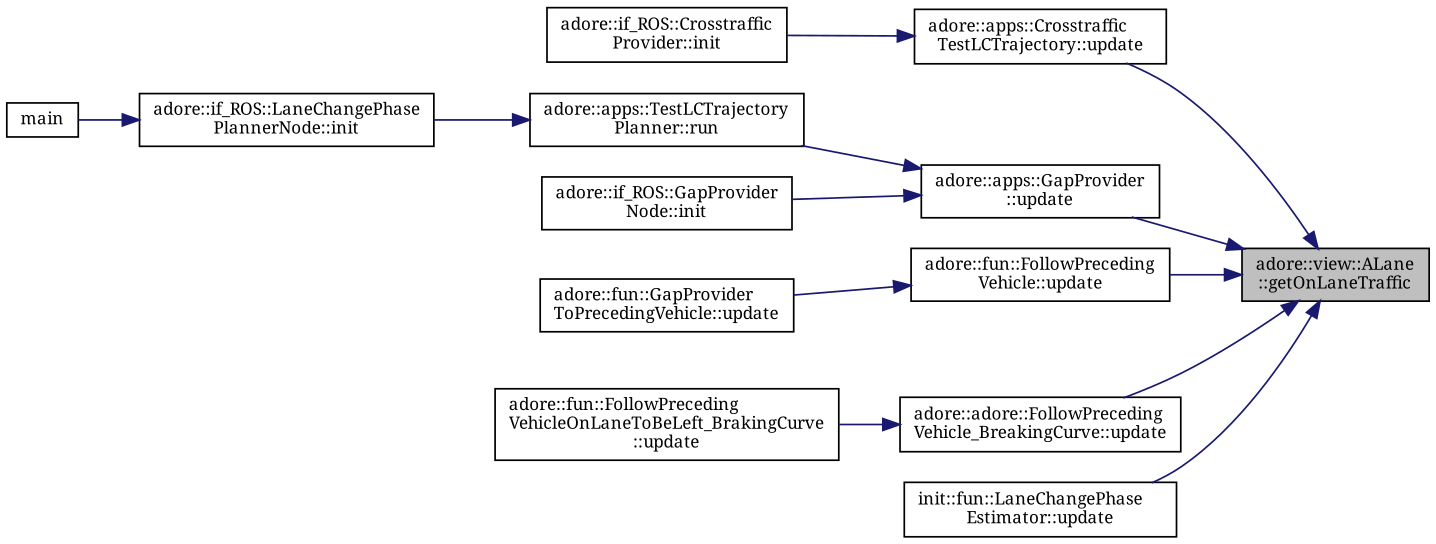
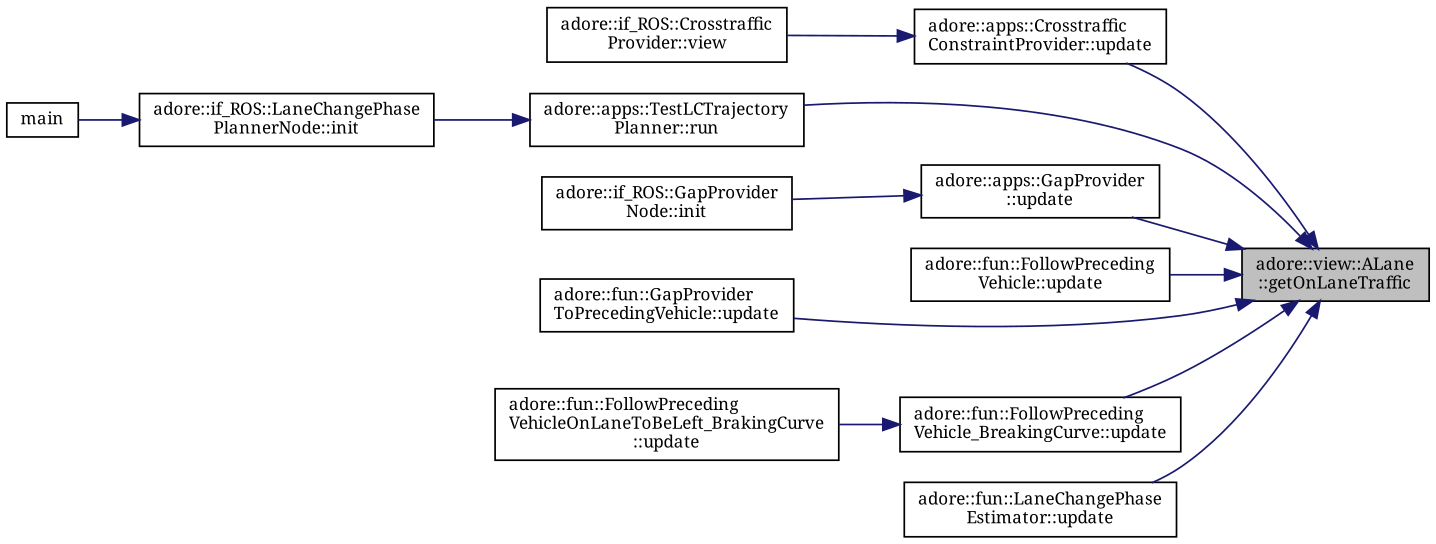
node "adore::if_ROS::Crosstraffic Provider::init": label "adore::if_ROS::Crosstraffic Provider::init" -> "adore::if_ROS::Crosstraffic Provider::view"
node "adore::apps::Crosstraffic TestLCTrajectory::update": label "adore::apps::Crosstraffic TestLCTrajectory::update" -> "adore::apps::Crosstraffic ConstraintProvider::update"
edge "adore::apps::TestLCTrajectory Planner::run" -> "adore::apps::GapProvider ::update": now "adore::apps::TestLCTrajectory Planner::run" -> "adore::view::ALane ::getOnLaneTraffic"
edge "adore::fun::GapProvider ToPrecedingVehicle::update" -> "adore::fun::FollowPreceding Vehicle::update": now "adore::fun::GapProvider ToPrecedingVehicle::update" -> "adore::view::ALane ::getOnLaneTraffic"
node "adore::adore::FollowPreceding Vehicle_BreakingCurve::update": label "adore::adore::FollowPreceding Vehicle_BreakingCurve::update" -> "adore::fun::FollowPreceding Vehicle_BreakingCurve::update"
node "init::fun::LaneChangePhase Estimator::update": label "init::fun::LaneChangePhase Estimator::update" -> "adore::fun::LaneChangePhase Estimator::update"
